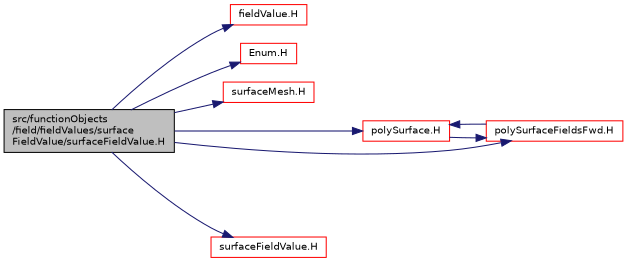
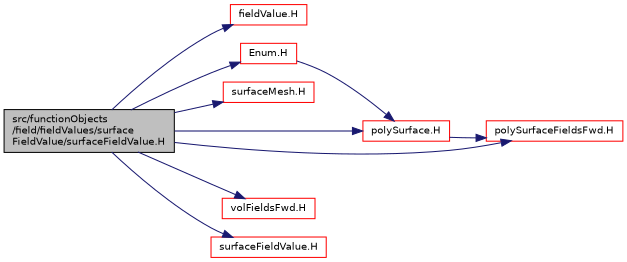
edge "polySurfaceFieldsFwd.H" -> "polySurface.H": now "Enum.H" -> "polySurface.H"
node "volFieldsFwd.H": added
